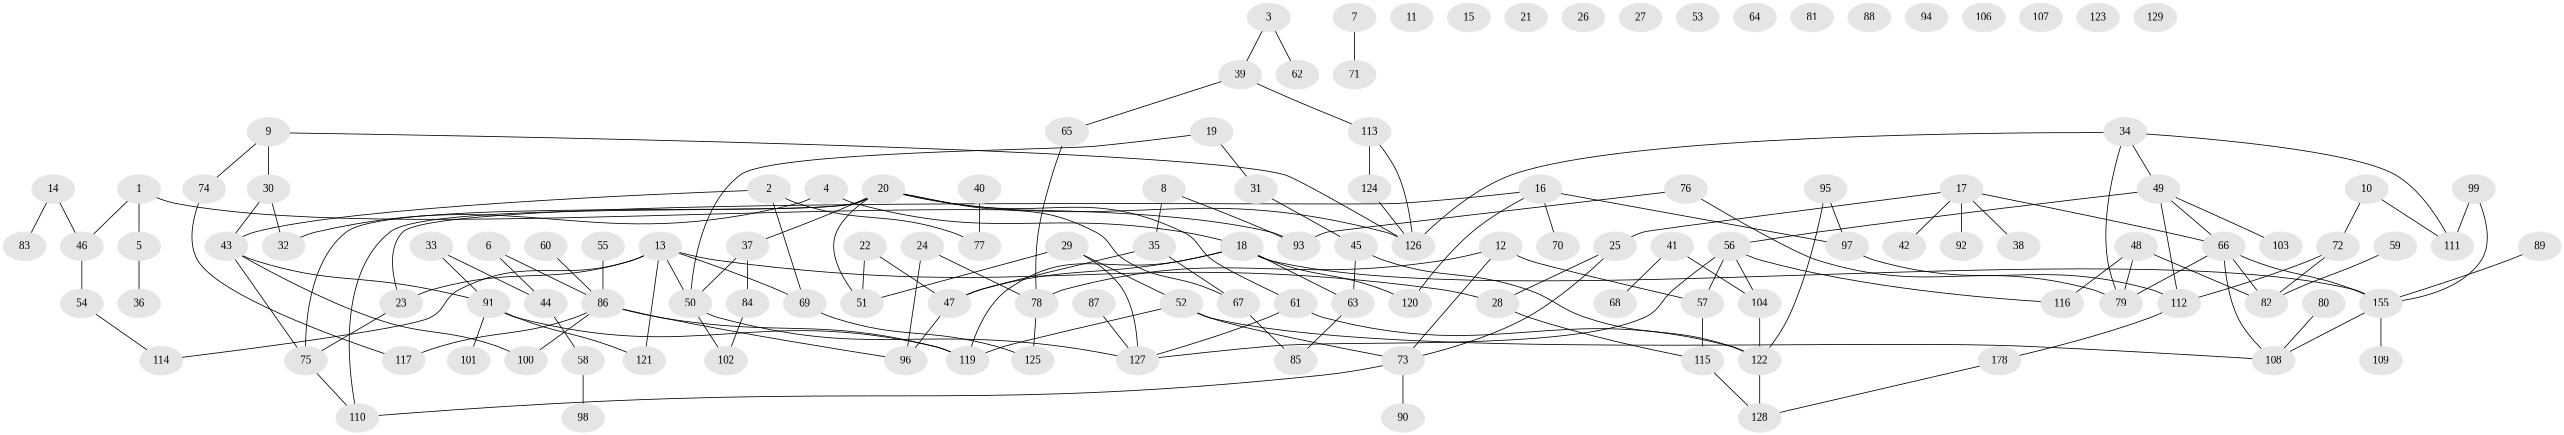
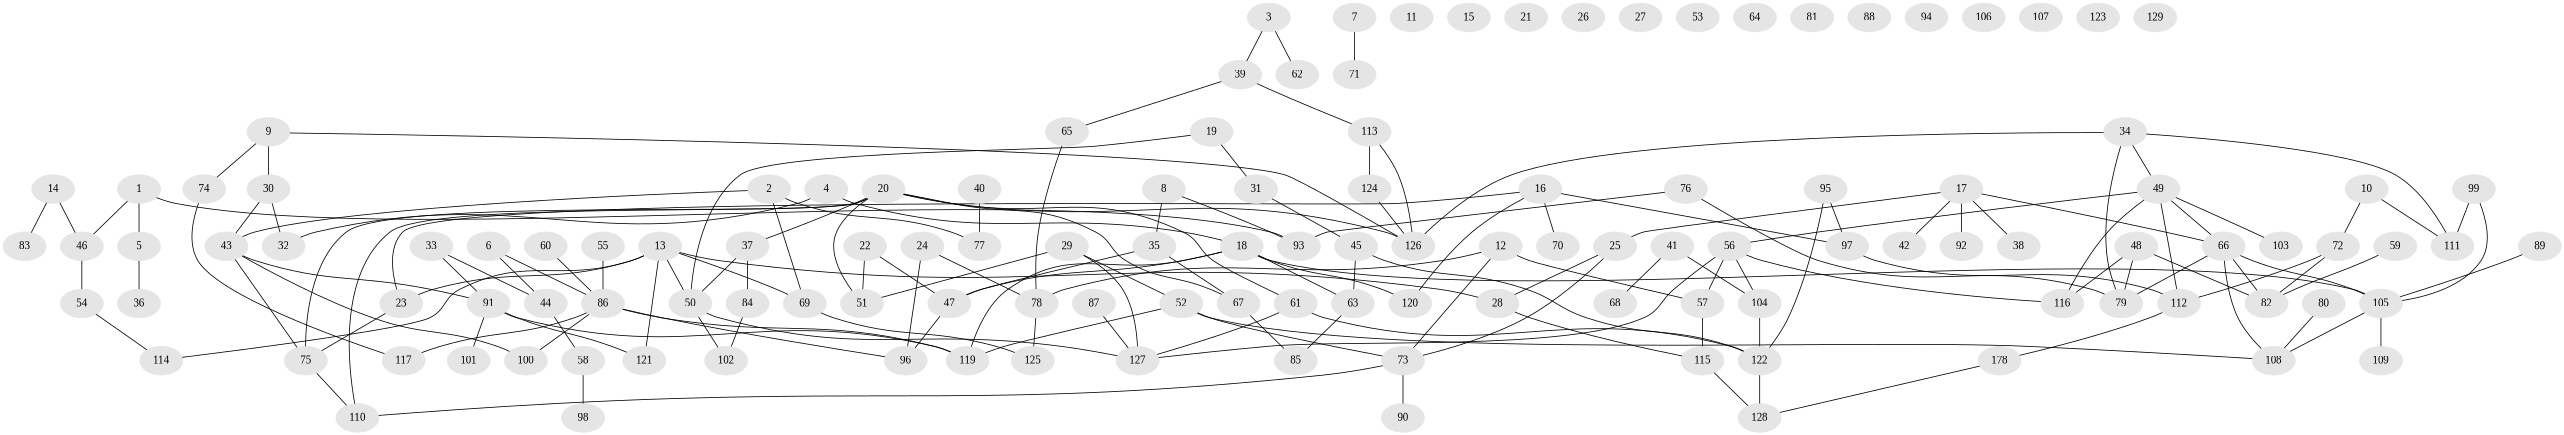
edge "49" -- "116": added
node "155": label "155" -> "105"
